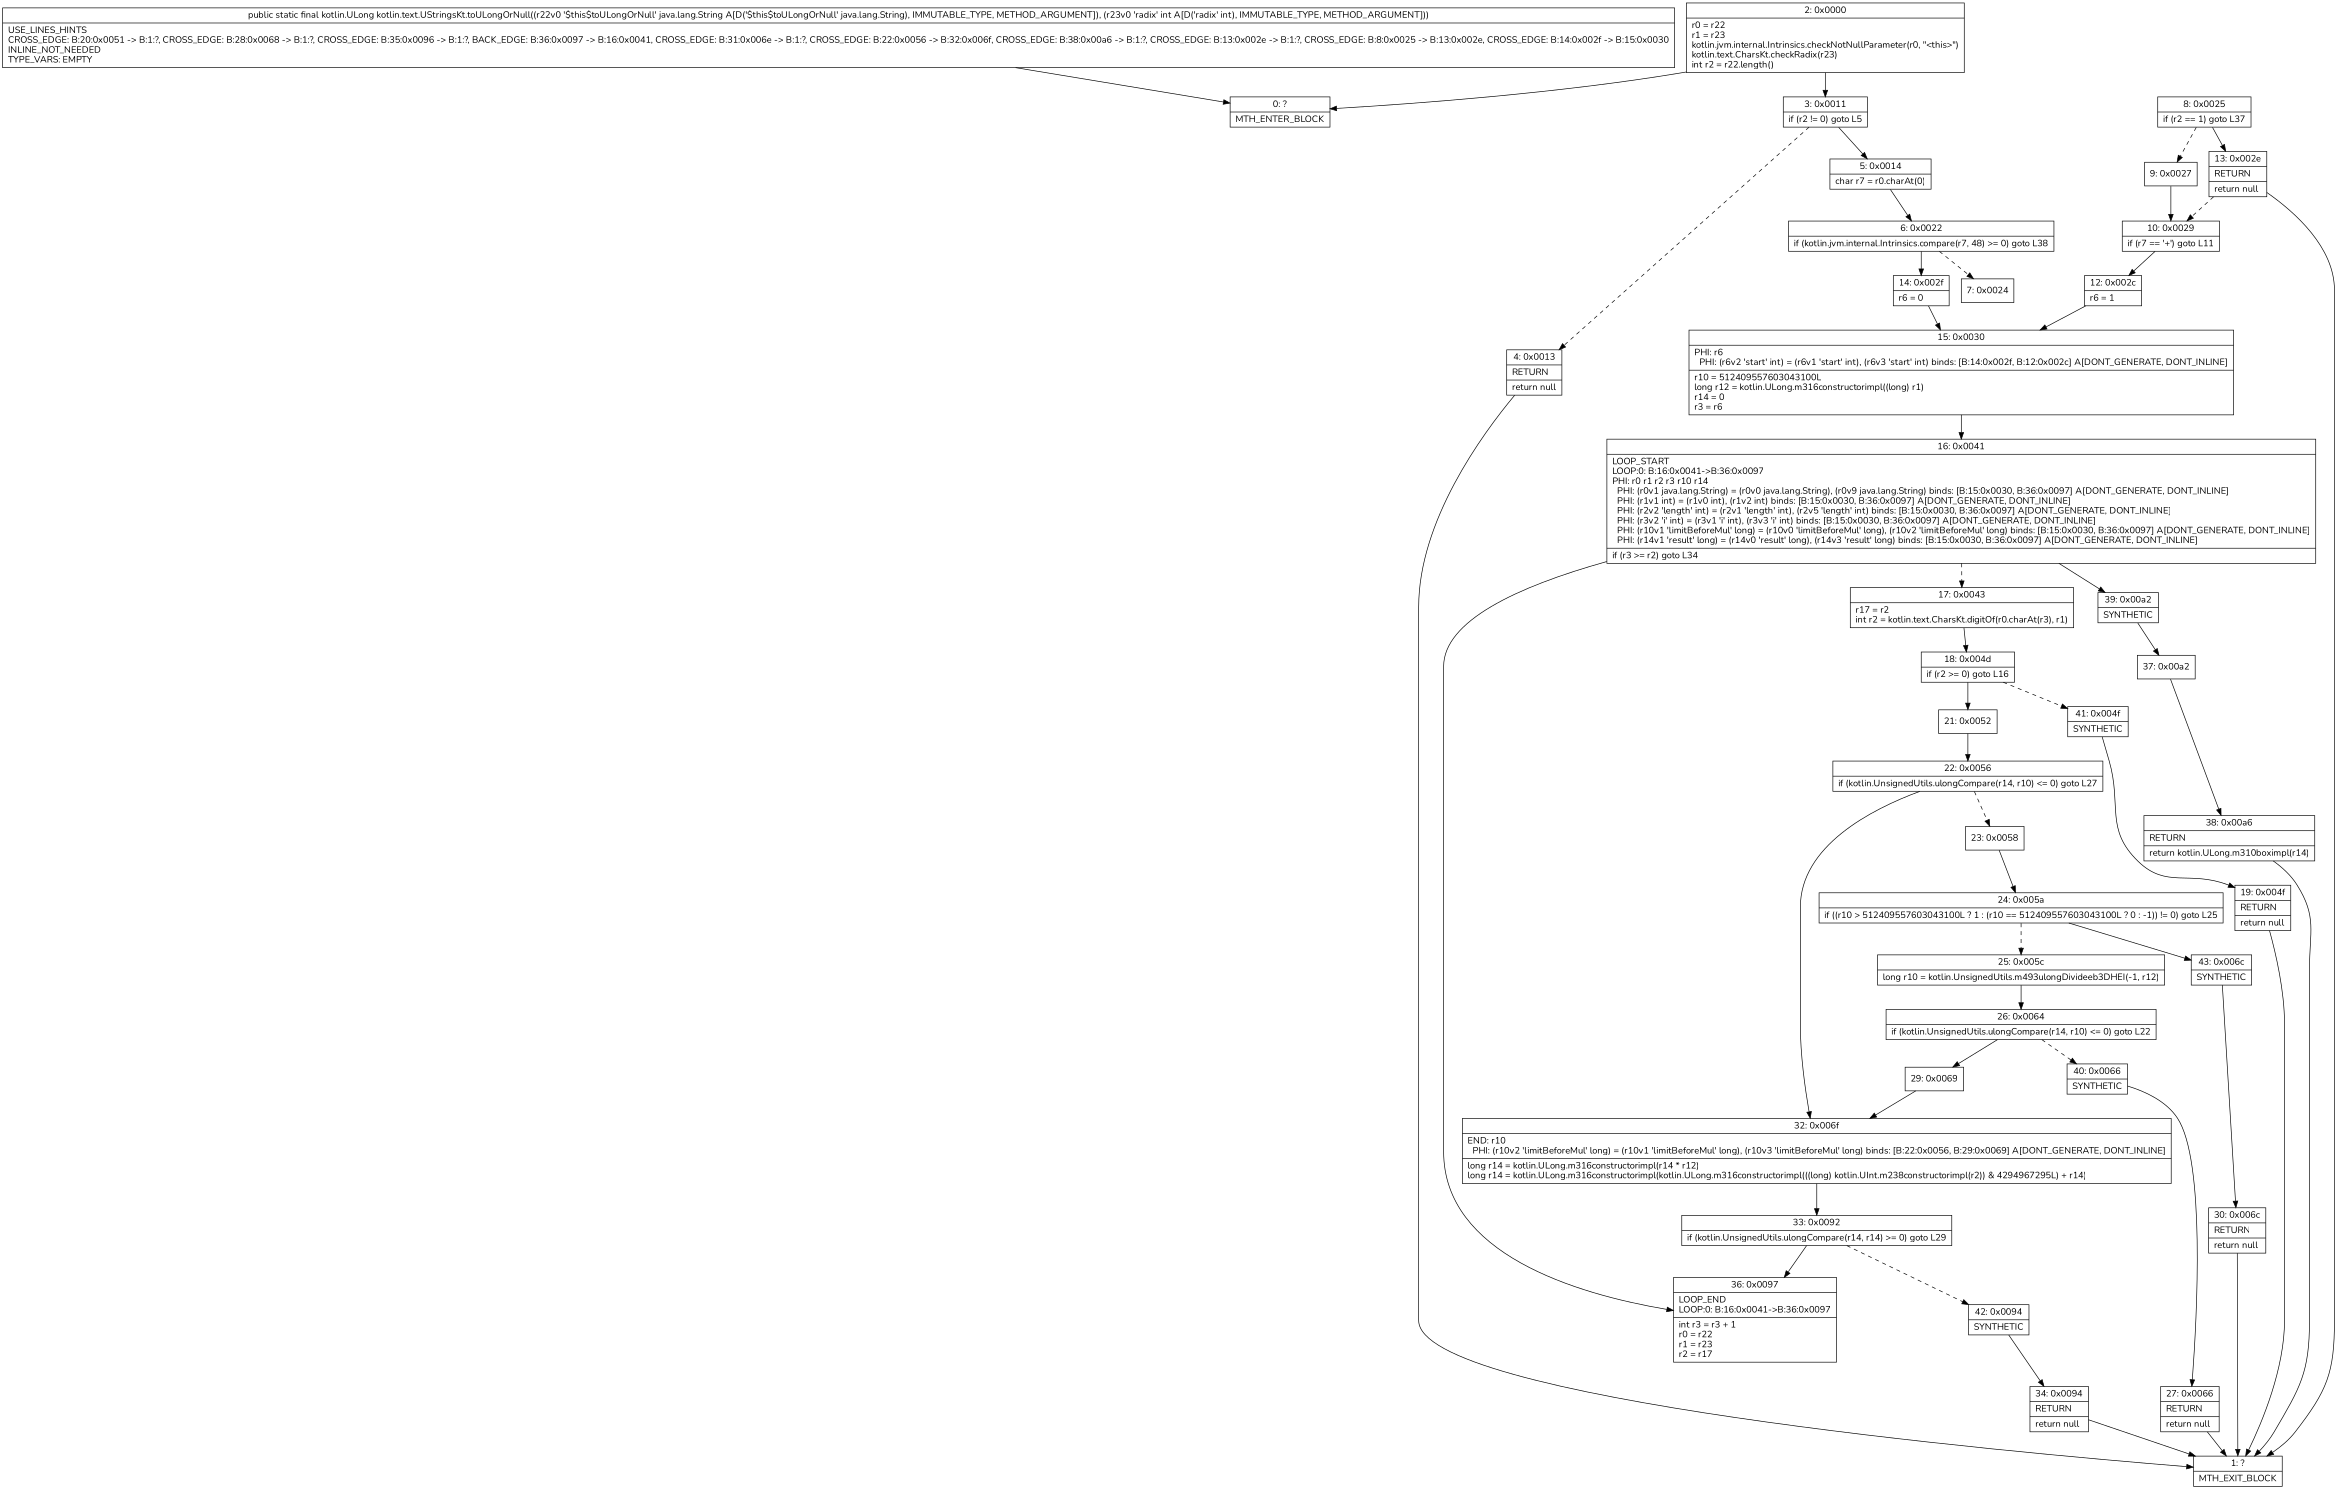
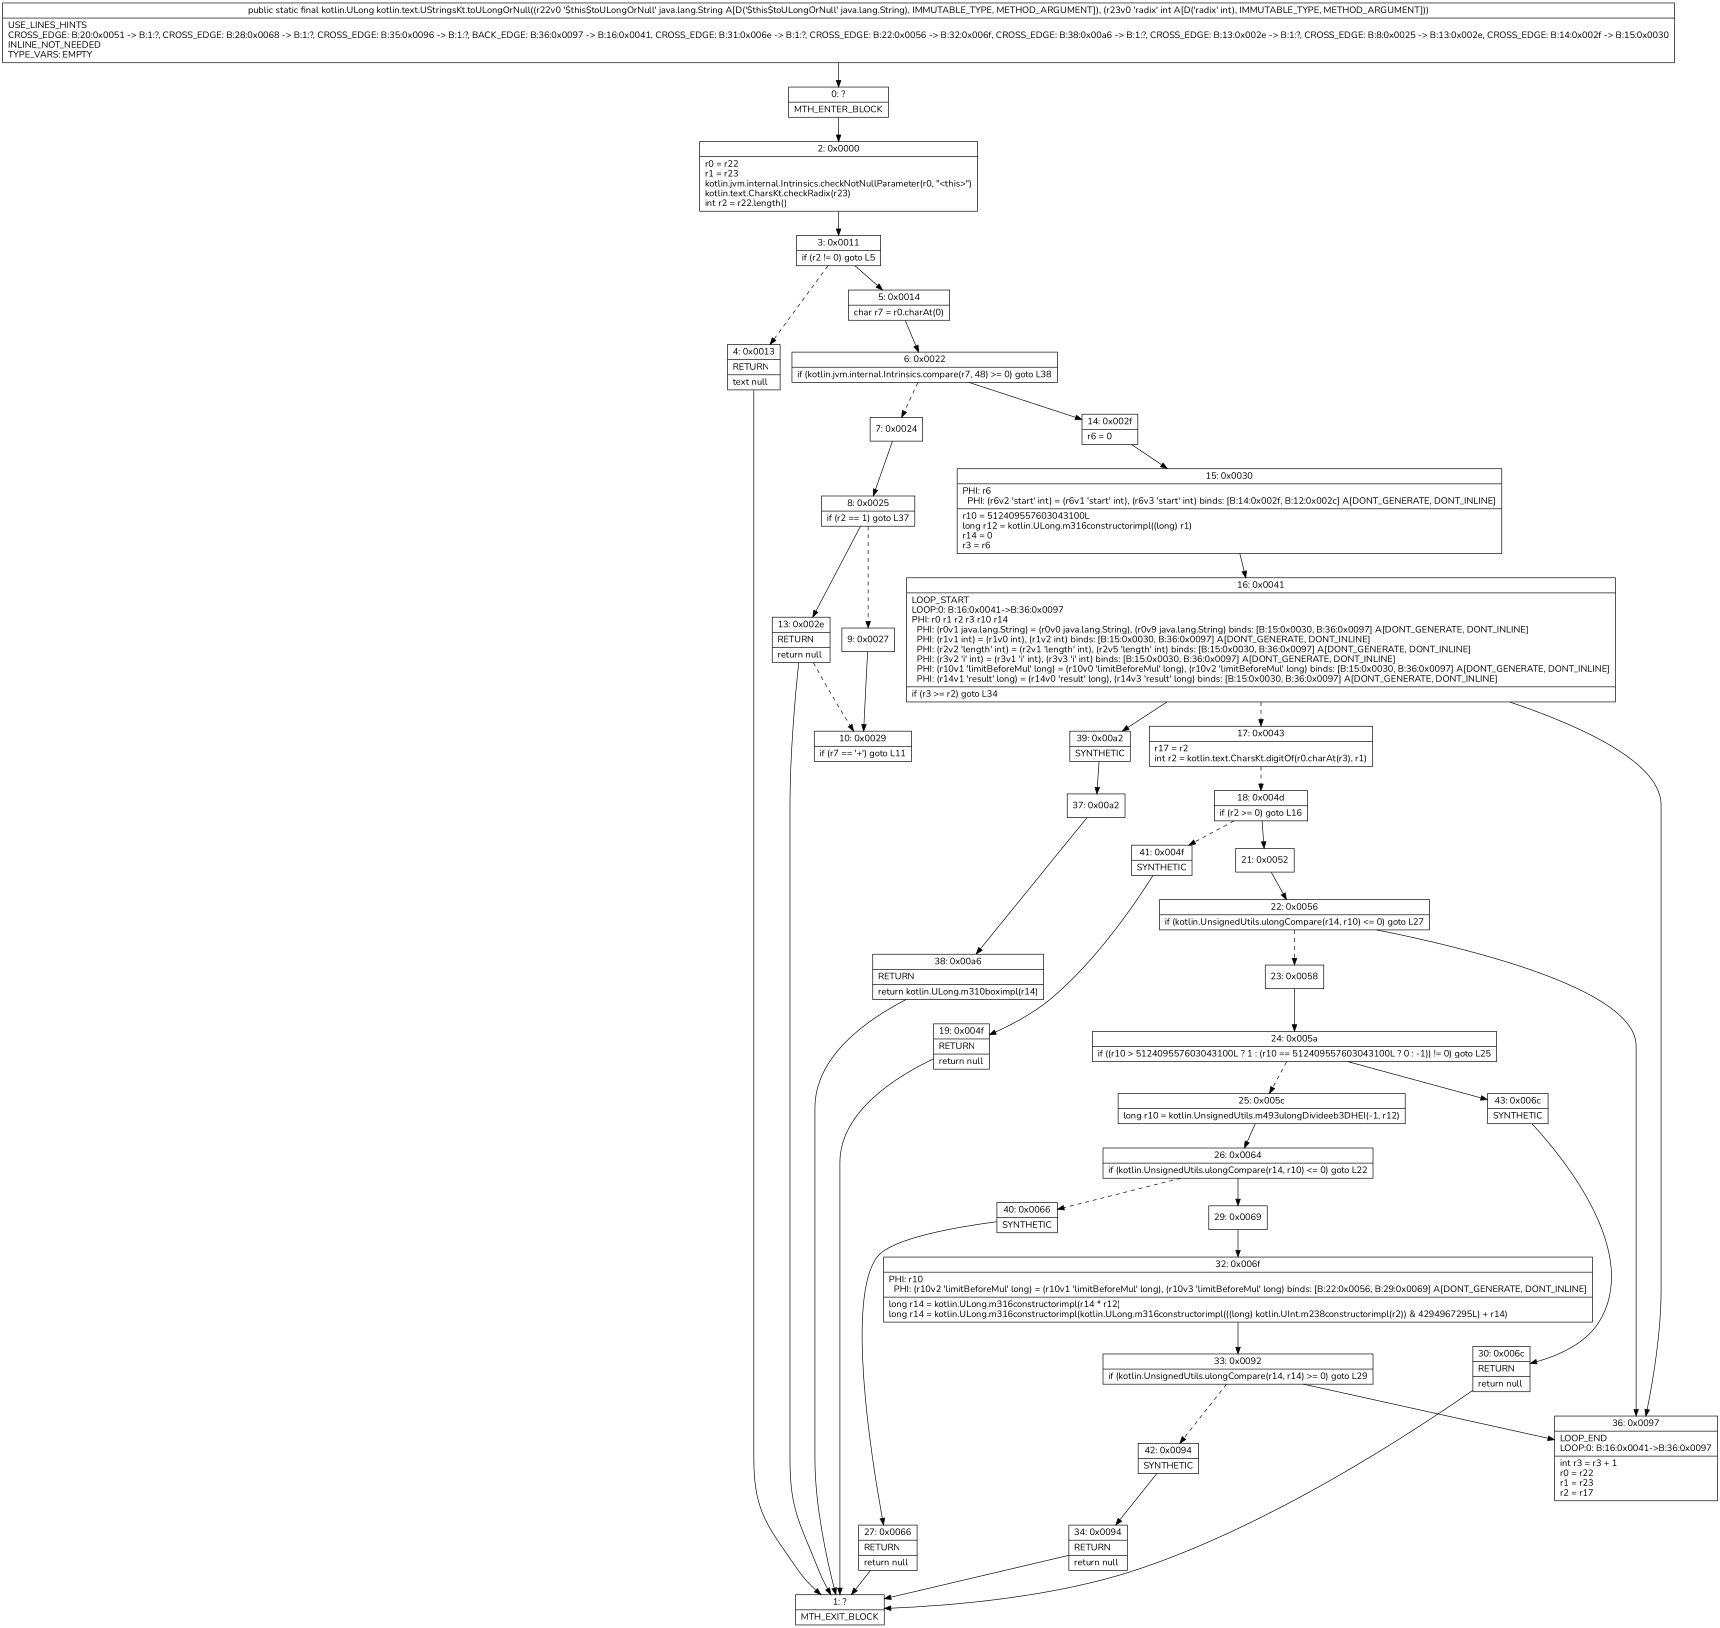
edge "2: 0x0000" -> "0: ?": reversed
node "12: 0x002c": removed
node "4: 0x0013": text "return null" -> "text null"
edge "7: 0x0024" -> "8: 0x0025": added
edge "17: 0x0043" -> "18: 0x004d": style solid -> dashed
edge "22: 0x0056" -> "32: 0x006f": now "22: 0x0056" -> "36: 0x0097"
node "32: 0x006f": text "END: r10" -> "PHI: r10"
